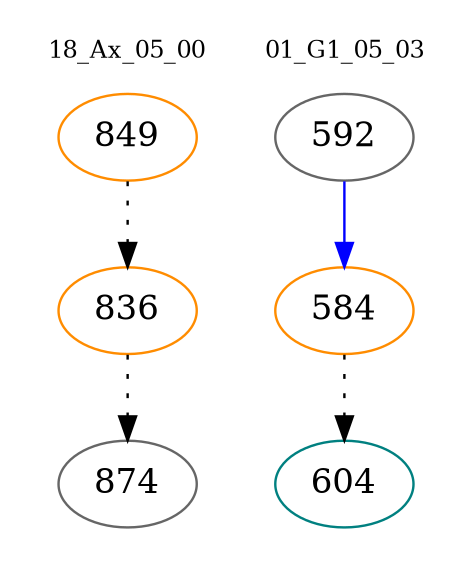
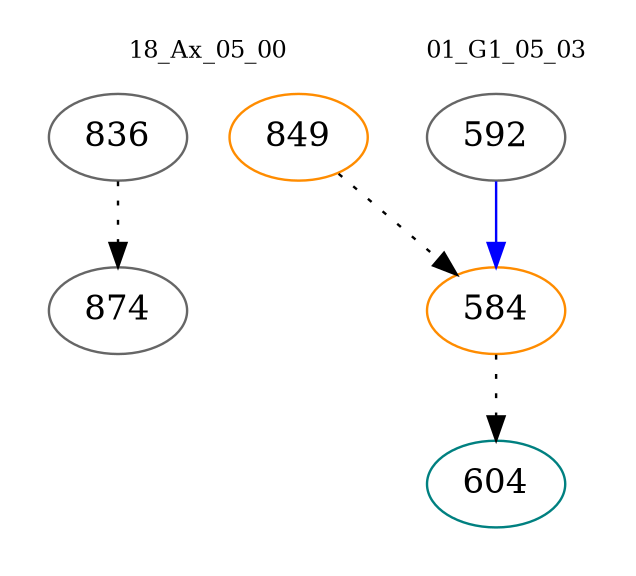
edge "849" -> "836": now "849" -> "584"
node "836": color darkorange -> gray40
